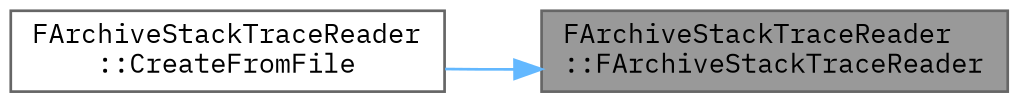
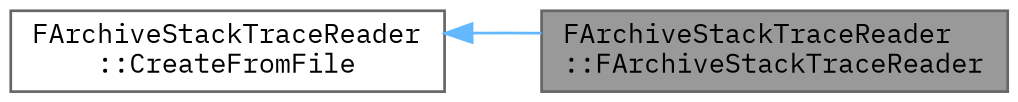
edge "FArchiveStackTraceReader ::CreateFromFile" -> "FArchiveStackTraceReader ::FArchiveStackTraceReader": reversed
